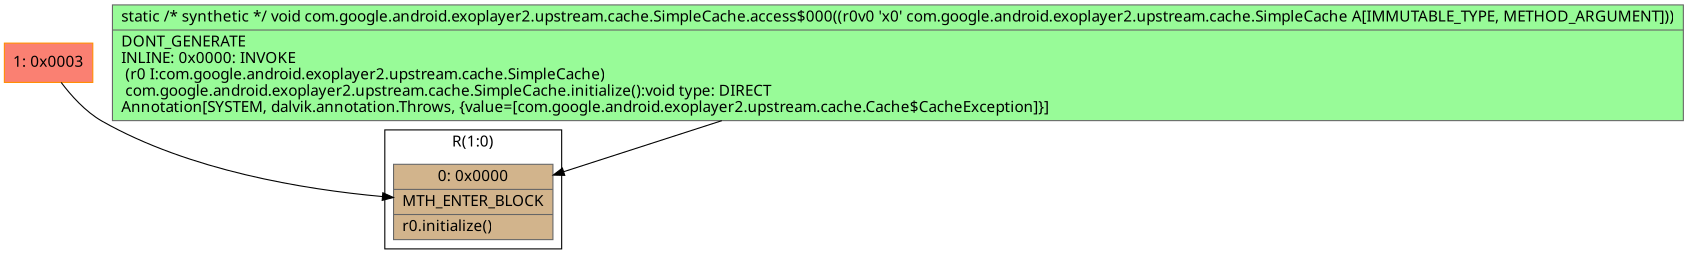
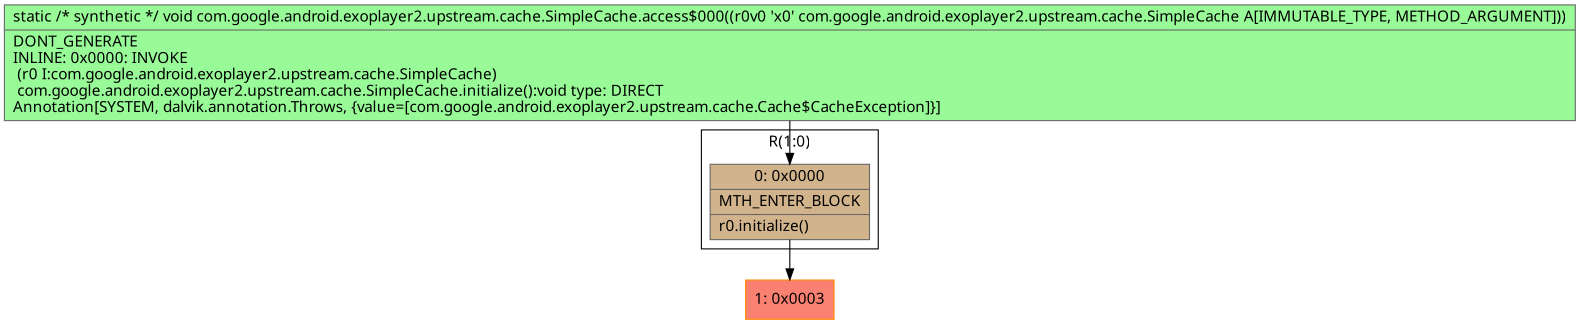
edge "1: 0x0003" -> "0: 0x0000": reversed
